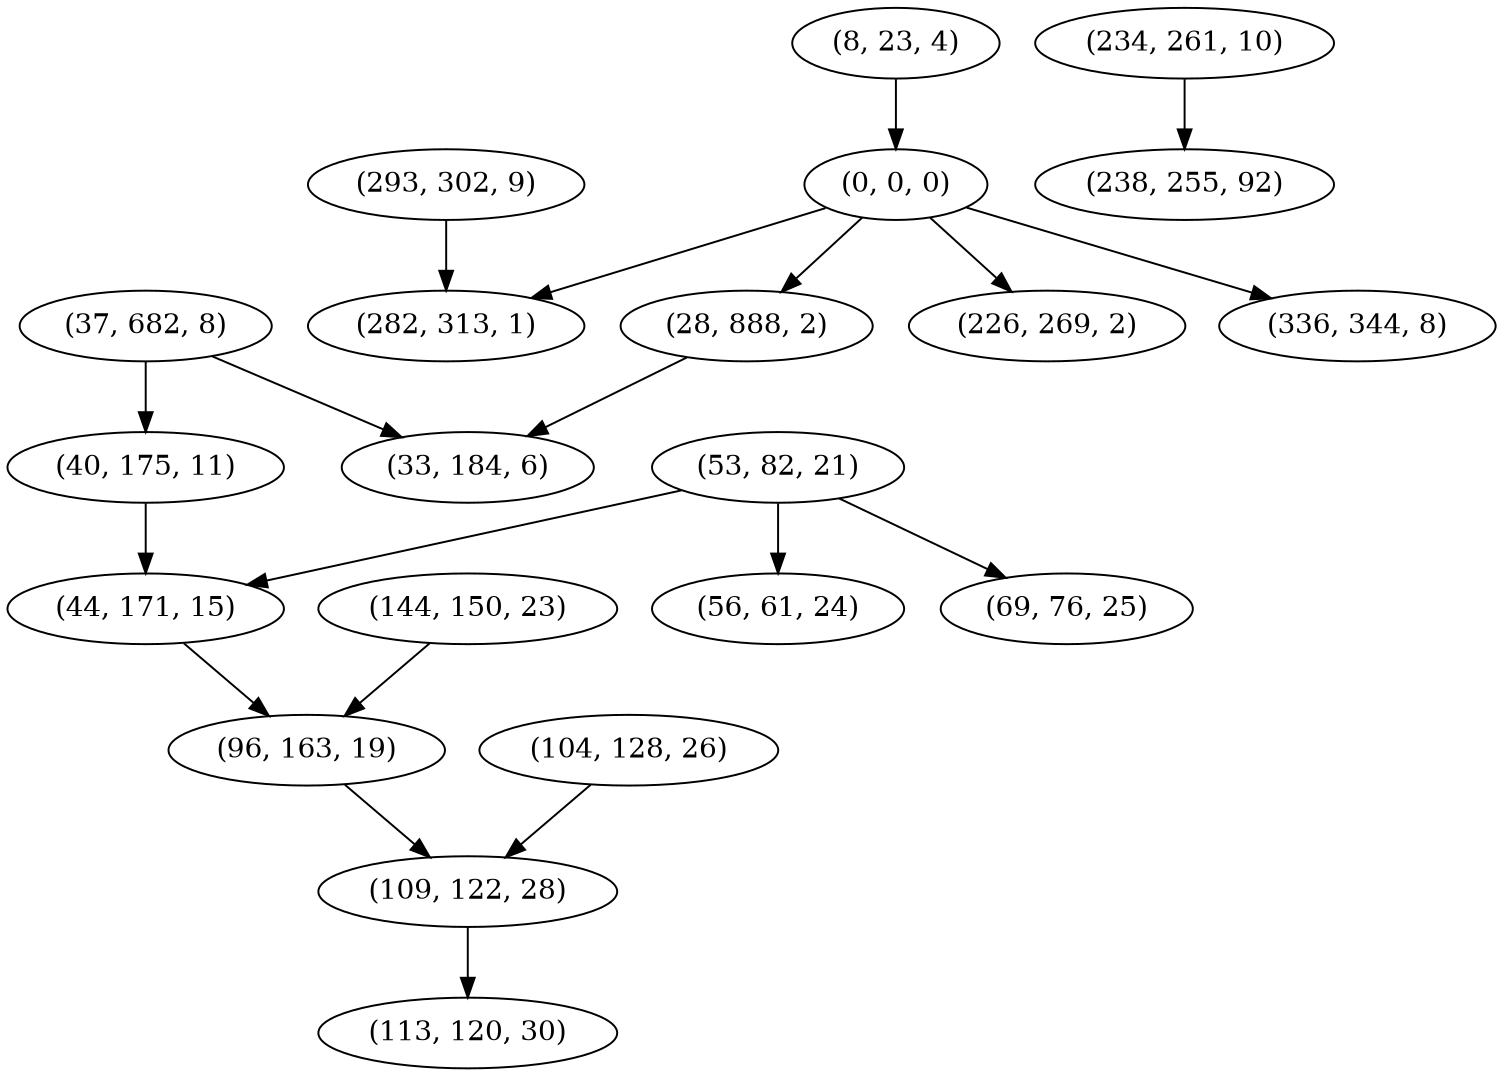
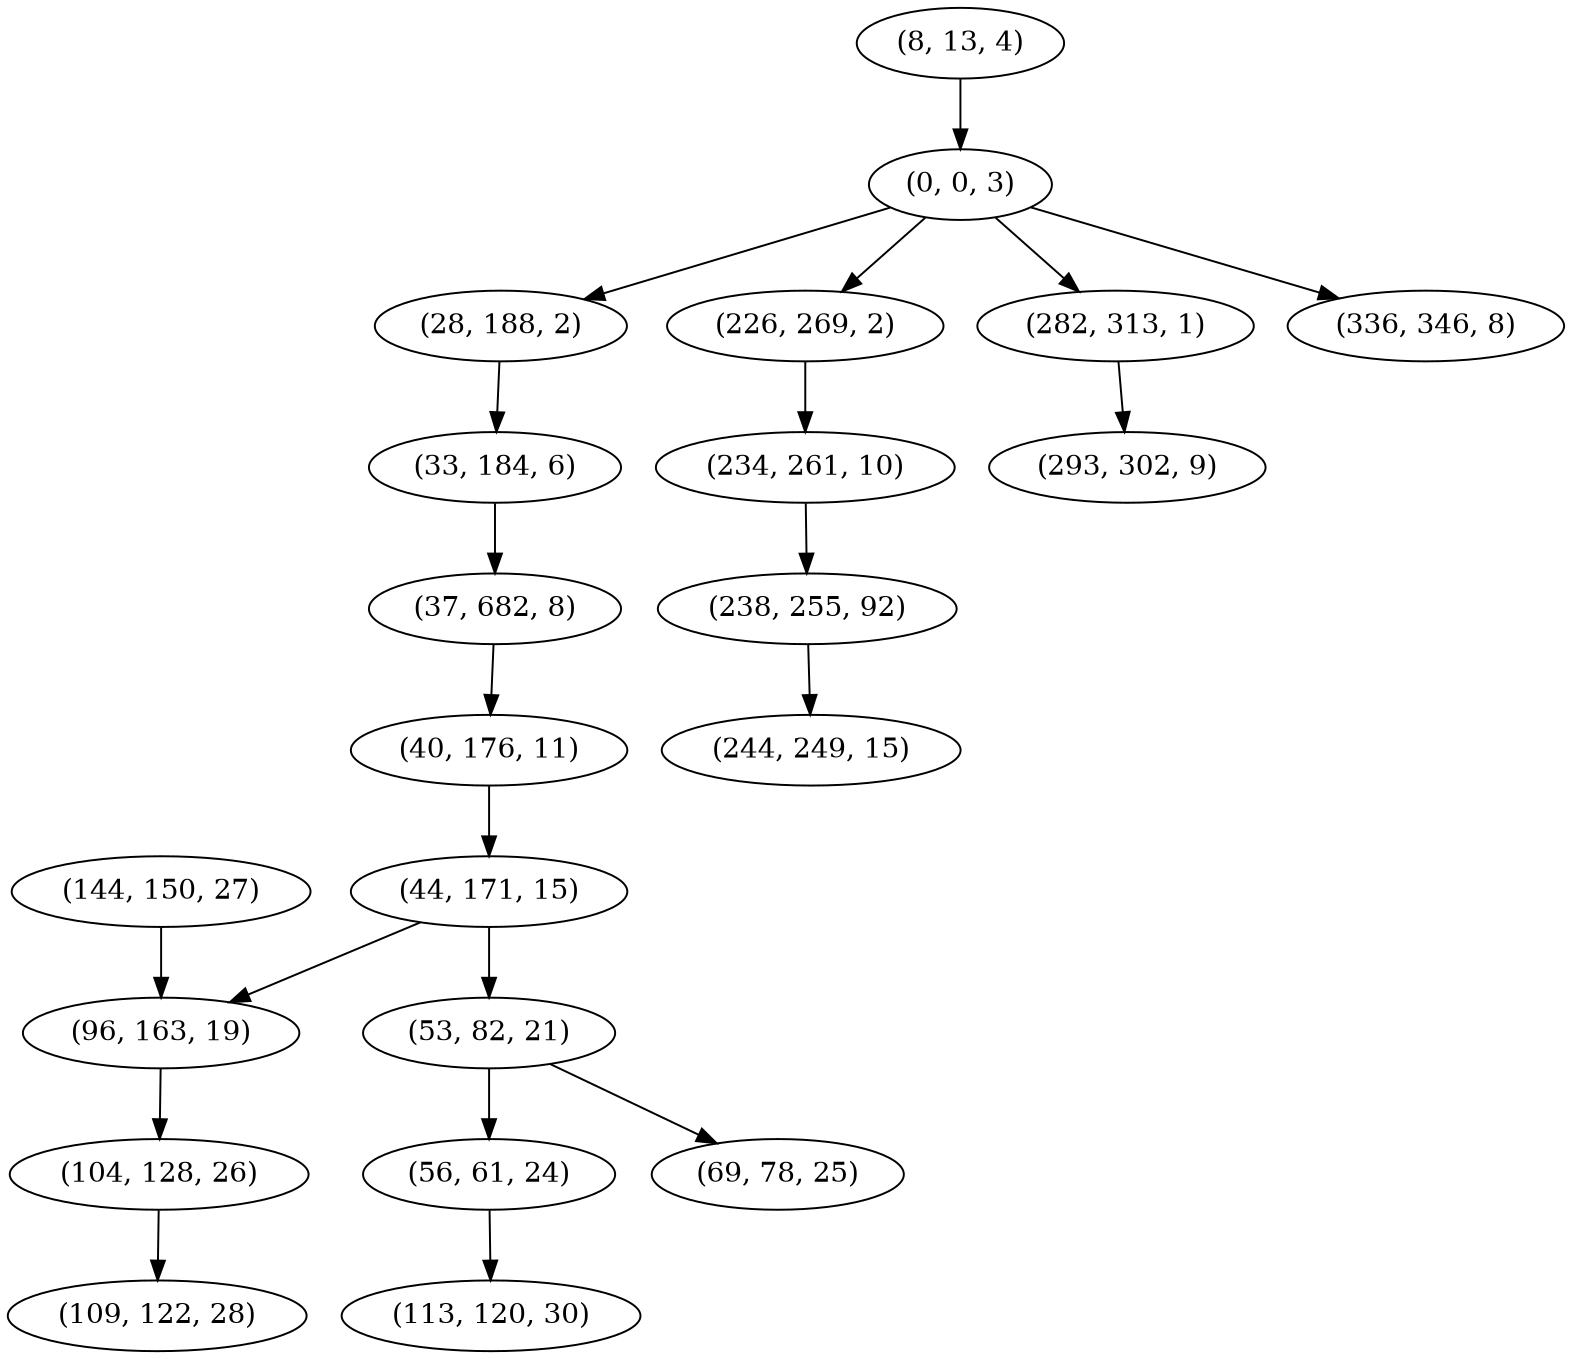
node "(8, 23, 4)": label "(8, 23, 4)" -> "(8, 13, 4)"
node "(0, 0, 0)": label "(0, 0, 0)" -> "(0, 0, 3)"
edge "(293, 302, 9)" -> "(282, 313, 1)": reversed
node "(28, 888, 2)": label "(28, 888, 2)" -> "(28, 188, 2)"
node "(336, 344, 8)": label "(336, 344, 8)" -> "(336, 346, 8)"
edge "(226, 269, 2)" -> "(234, 261, 10)": added
edge "(37, 682, 8)" -> "(33, 184, 6)": reversed
node "(40, 175, 11)": label "(40, 175, 11)" -> "(40, 176, 11)"
edge "(53, 82, 21)" -> "(44, 171, 15)": reversed
node "(144, 150, 23)": label "(144, 150, 23)" -> "(144, 150, 27)"
node "(69, 76, 25)": label "(69, 76, 25)" -> "(69, 78, 25)"
node "(244, 249, 15)": added
edge "(96, 163, 19)" -> "(109, 122, 28)": now "(96, 163, 19)" -> "(104, 128, 26)"
edge "(109, 122, 28)" -> "(113, 120, 30)": now "(56, 61, 24)" -> "(113, 120, 30)"
